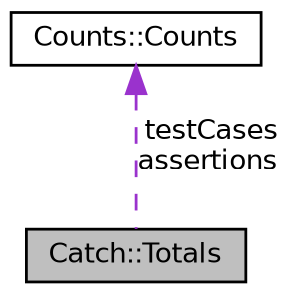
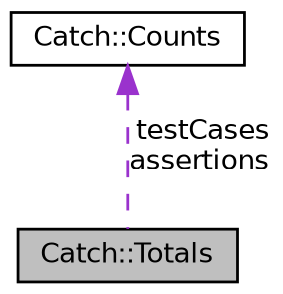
node "Counts::Counts": label "Counts::Counts" -> "Catch::Counts"
